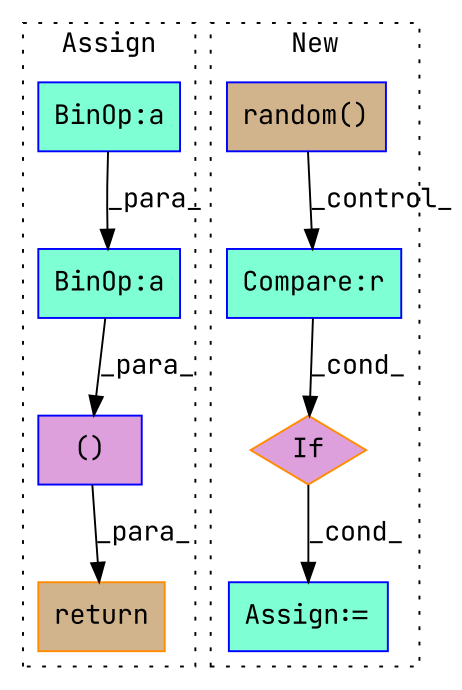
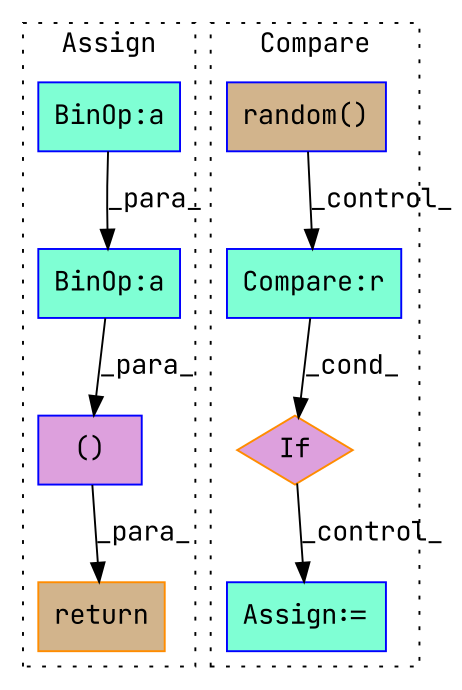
cluster "New": label "New" -> "Compare"
edge "If" -> "Assign:=": label "_cond_" -> "_control_"
